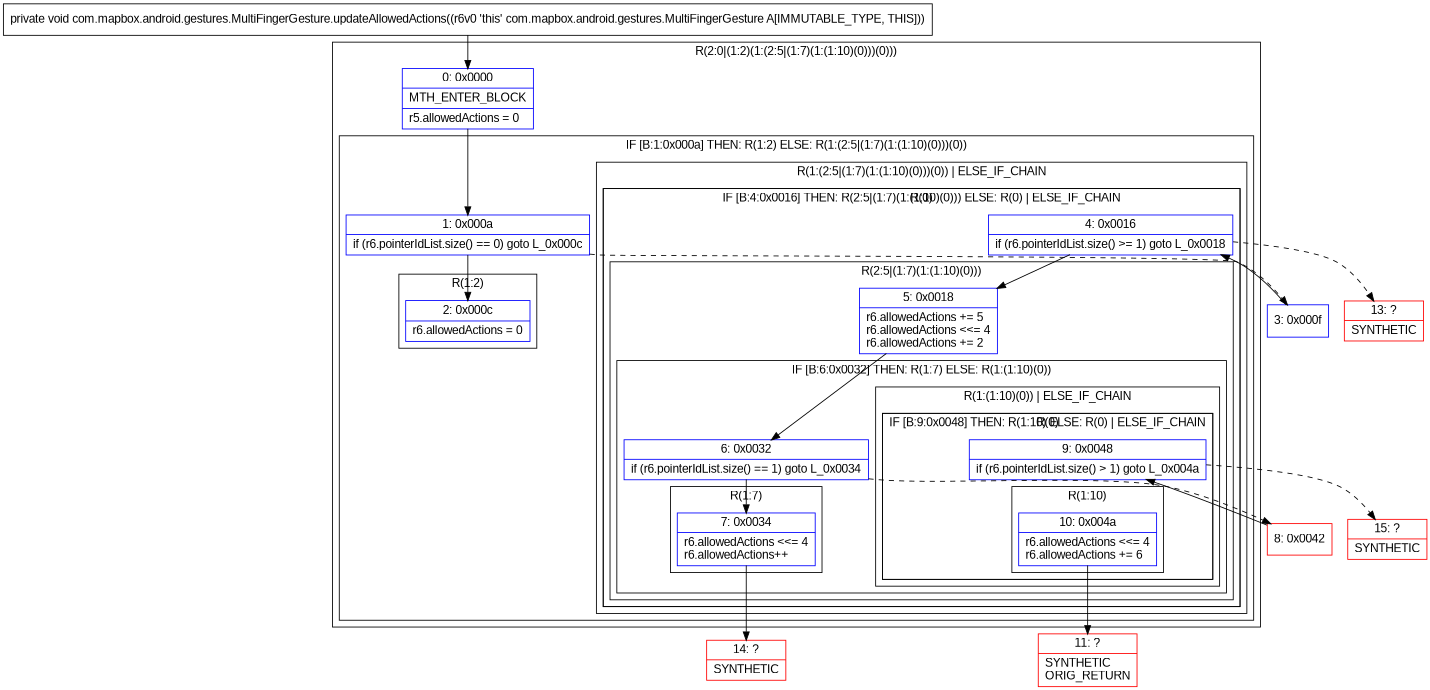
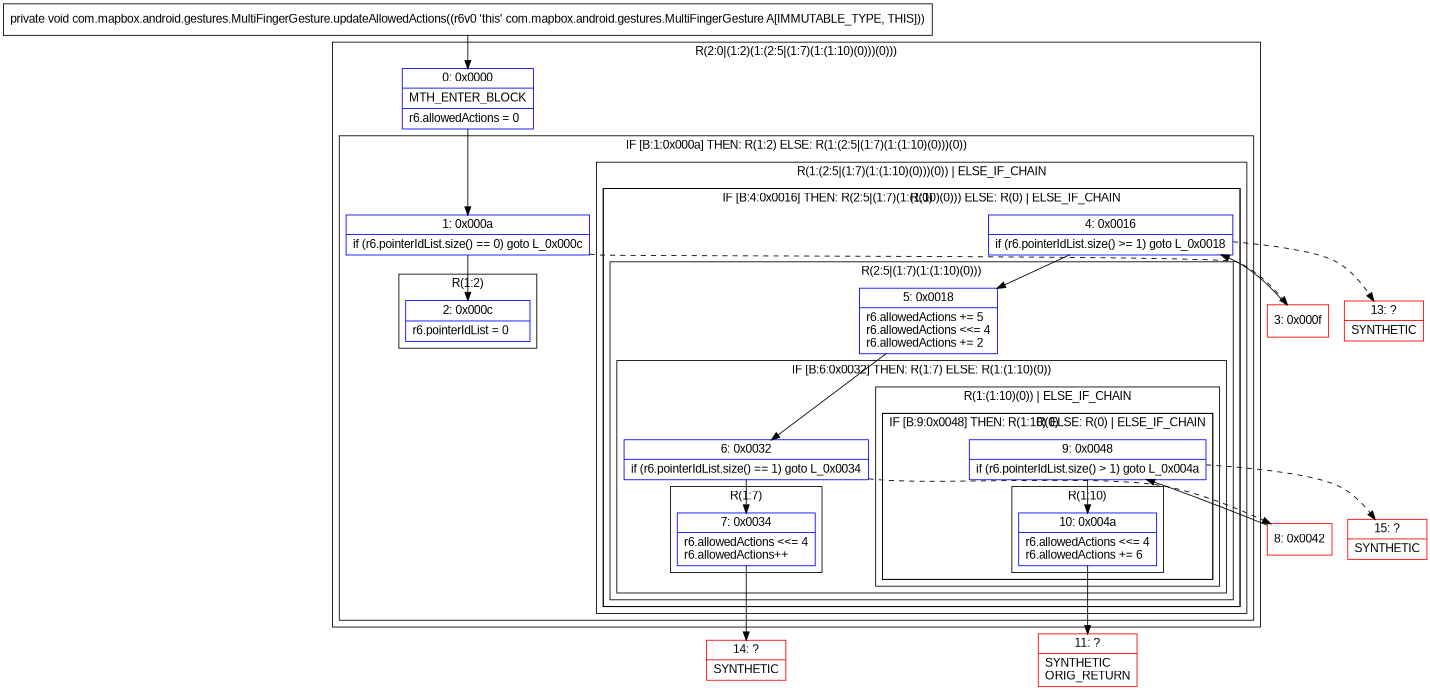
node "0: 0x0000": text "r5.allowedActions = 0" -> "r6.allowedActions = 0"
node "3: 0x000f": color blue -> red
node "2: 0x000c": text "r6.allowedActions = 0" -> "r6.pointerIdList = 0"
edge "9: 0x0048" -> "10: 0x004a": added
